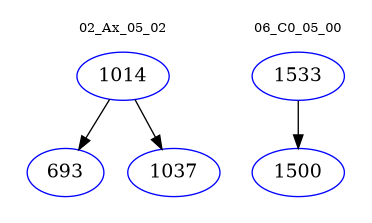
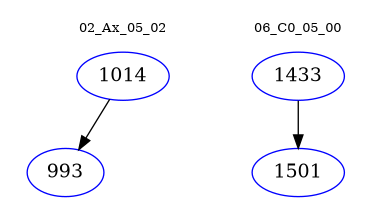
node "1533": label "1533" -> "1433"
node "693": label "693" -> "993"
node "1037": removed
node "1500": label "1500" -> "1501"
